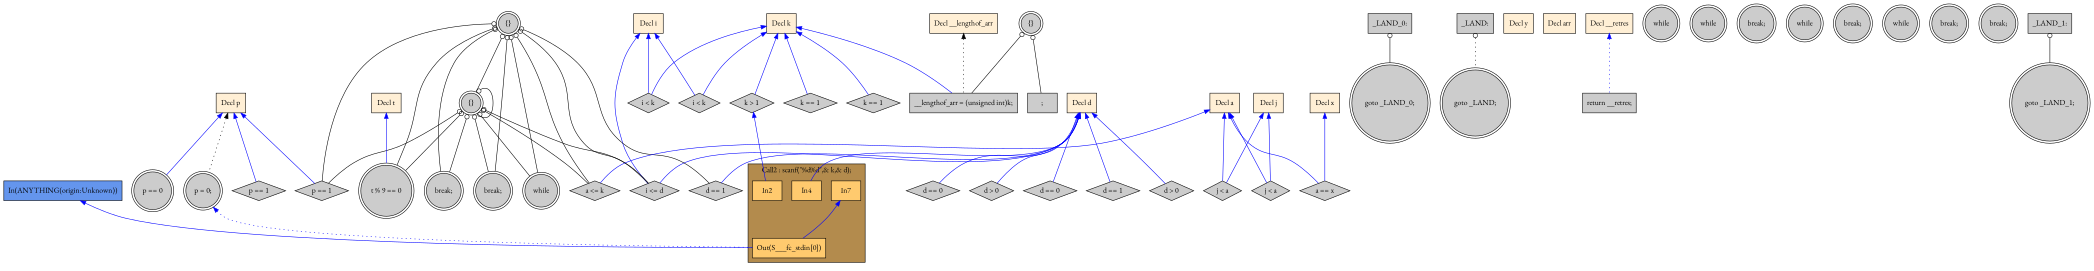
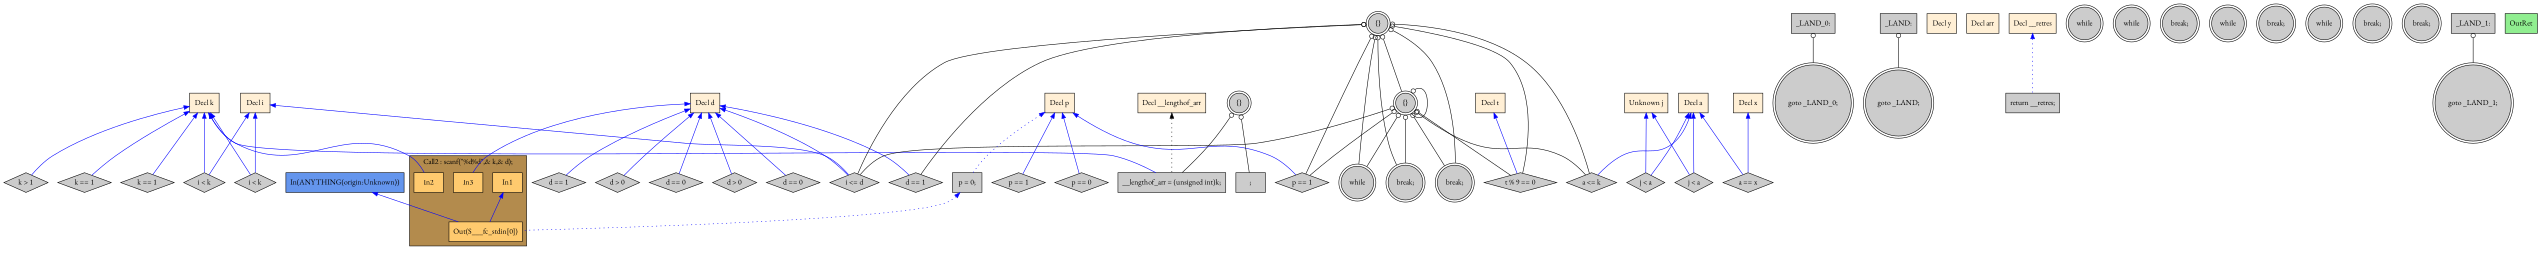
node "OutRet": added
edge "goto _LAND;" -> "_LAND:": style dotted -> solid
node "Decl j": label "Decl j" -> "Unknown j"
edge "p = 0;" -> "Decl p": color #000000 -> #0000ff
edge "In2" -> "k > 1": now "In2" -> "Decl k"
node "p == 0": shape doublecircle -> diamond
node "p = 0;": shape doublecircle -> box
node "t % 9 == 0": shape doublecircle -> diamond
node "In4": label "In4" -> "In3"
node "In7": label "In7" -> "In1"
